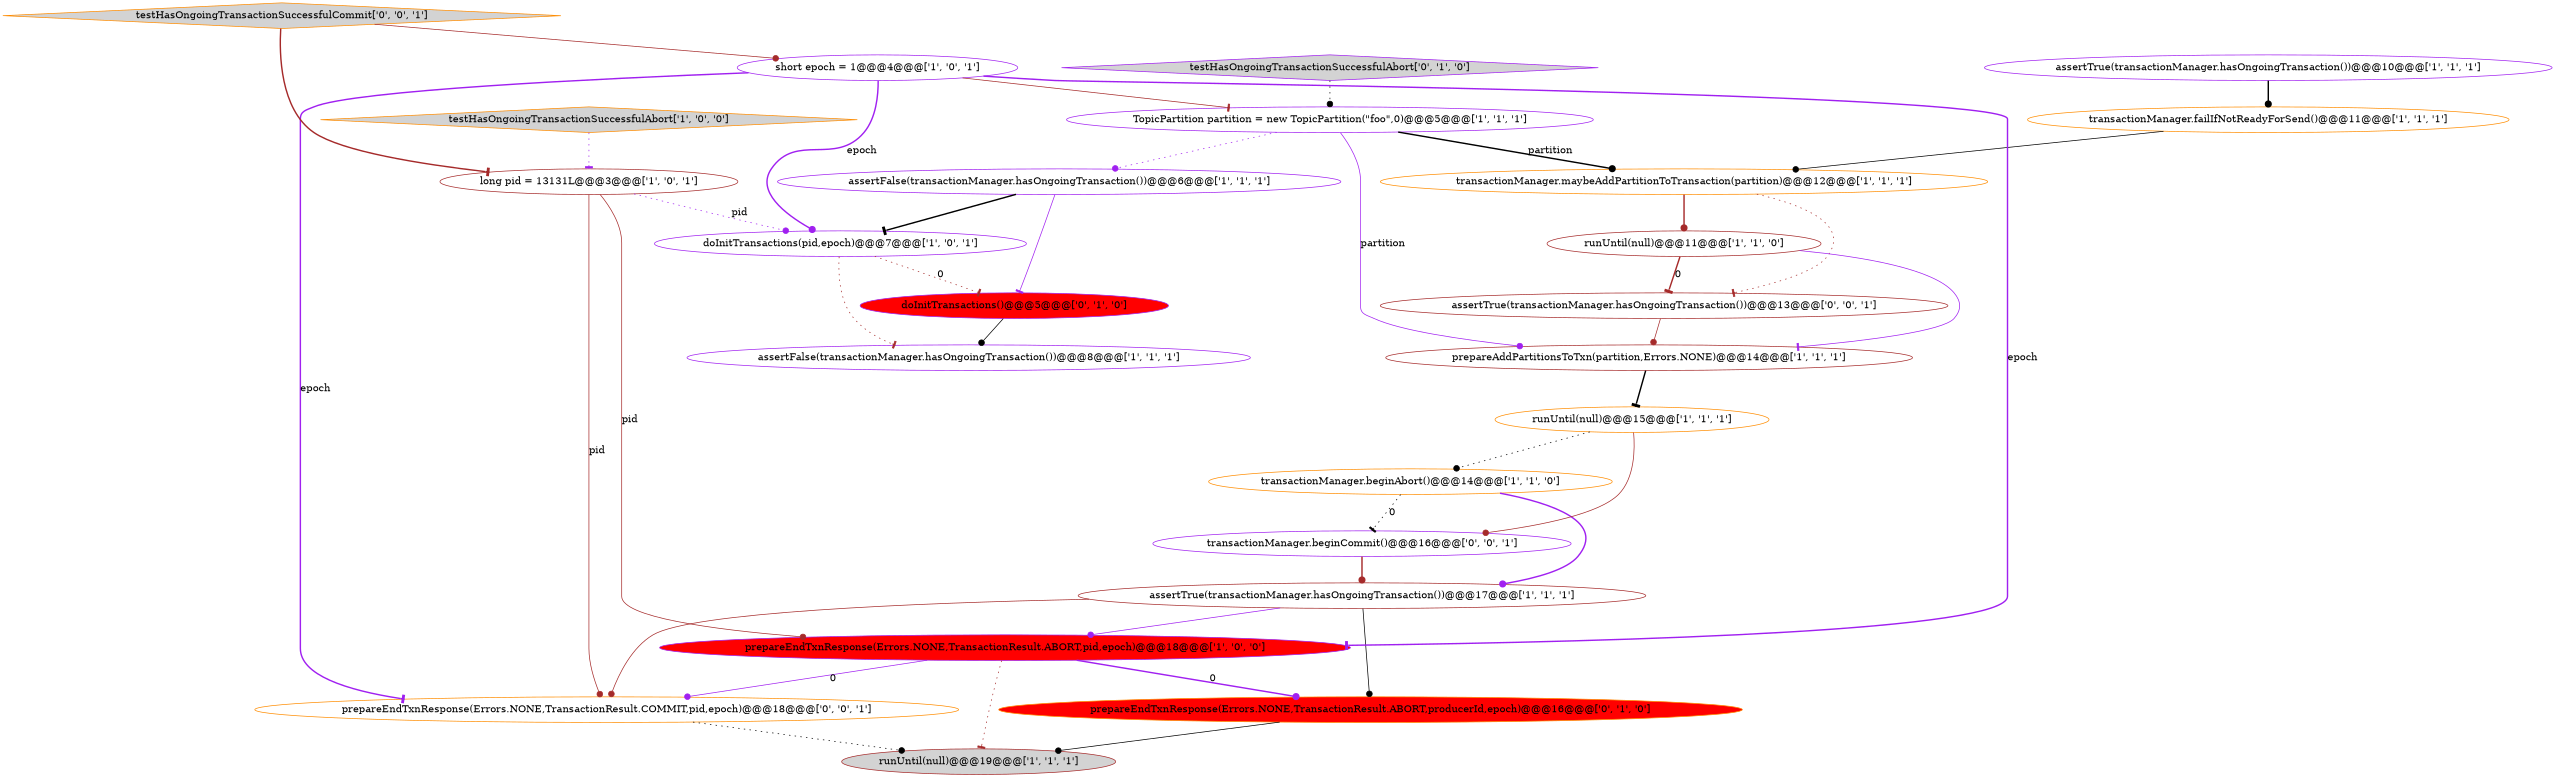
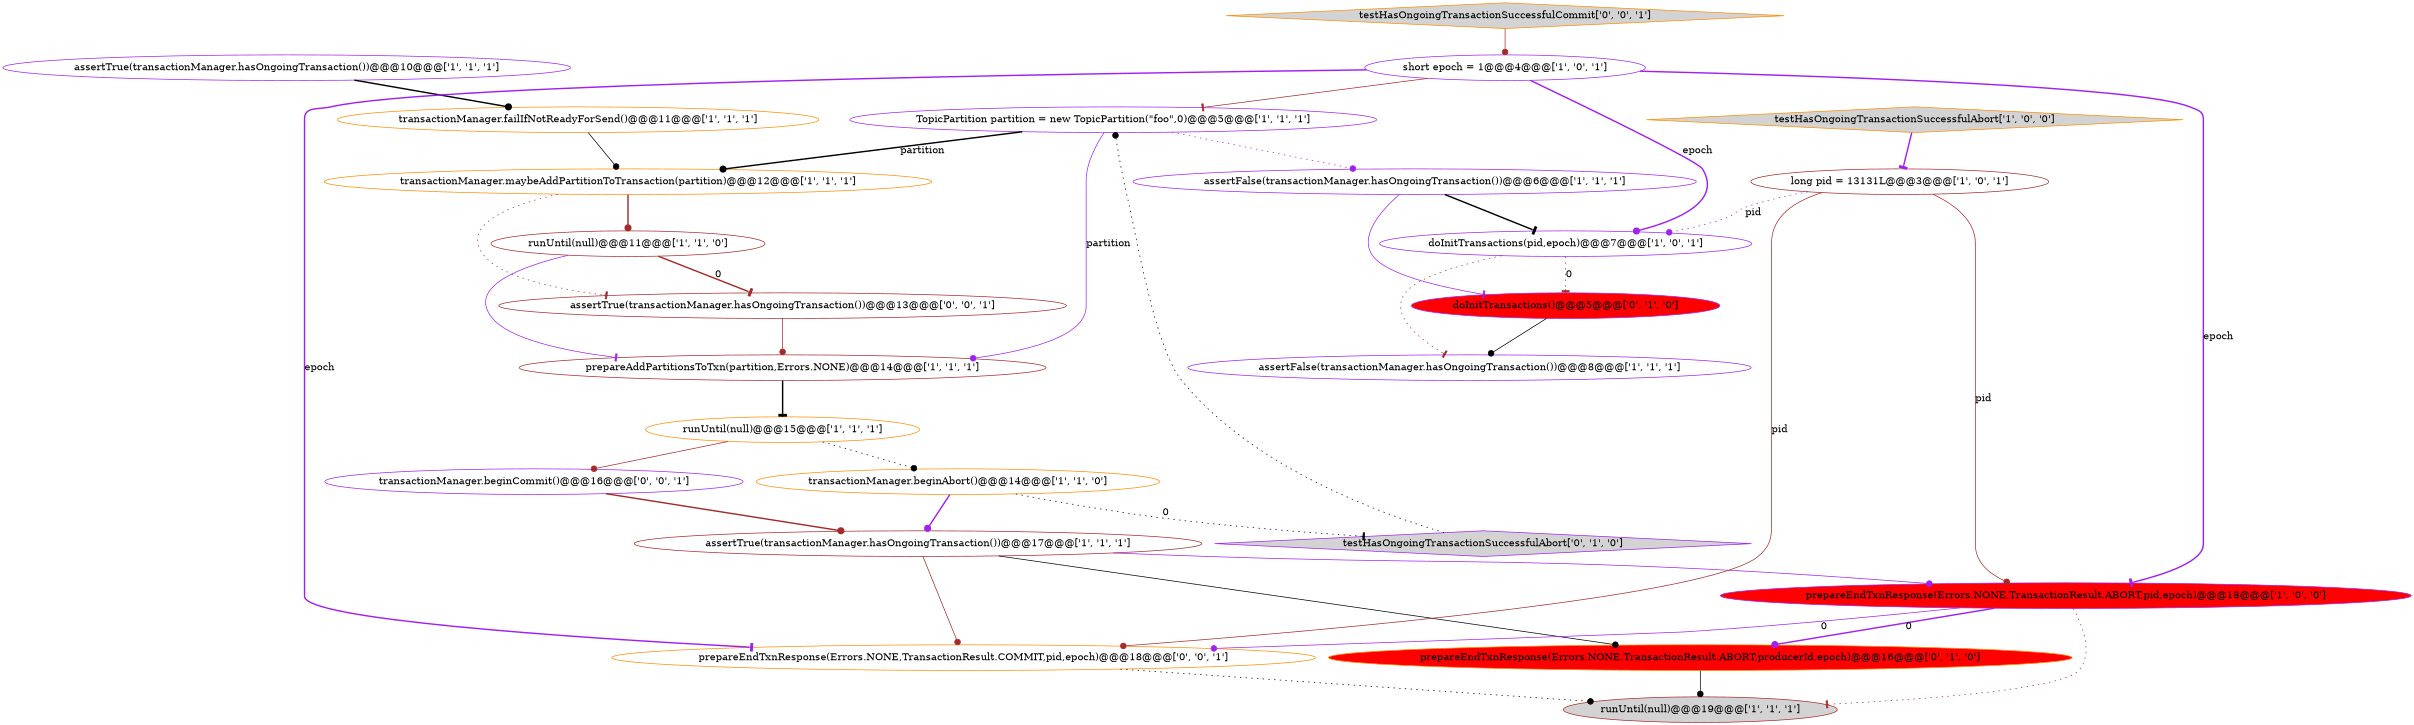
edge "testHasOngoingTransactionSuccessfulCommit['0', '0', '1']" -> "long pid = 13131L@@@3@@@['1', '0', '1']": removed
edge "testHasOngoingTransactionSuccessfulAbort['1', '0', '0']" -> "long pid = 13131L@@@3@@@['1', '0', '1']": style dotted -> bold
edge "transactionManager.beginAbort()@@@14@@@['1', '1', '0']" -> "transactionManager.beginCommit()@@@16@@@['0', '0', '1']": now "transactionManager.beginAbort()@@@14@@@['1', '1', '0']" -> "testHasOngoingTransactionSuccessfulAbort['0', '1', '0']"
